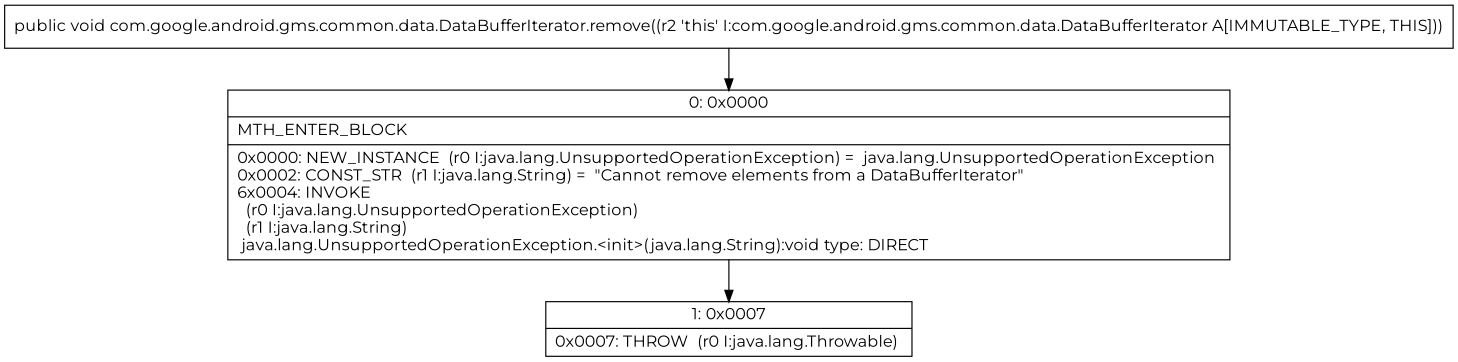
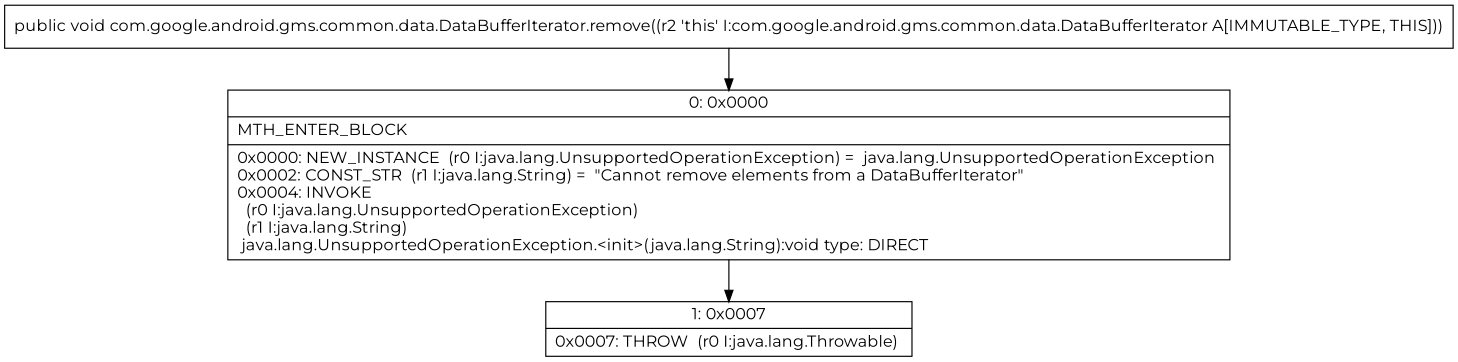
node "0: 0x0000": text "6x0004: INVOKE" -> "0x0004: INVOKE"
